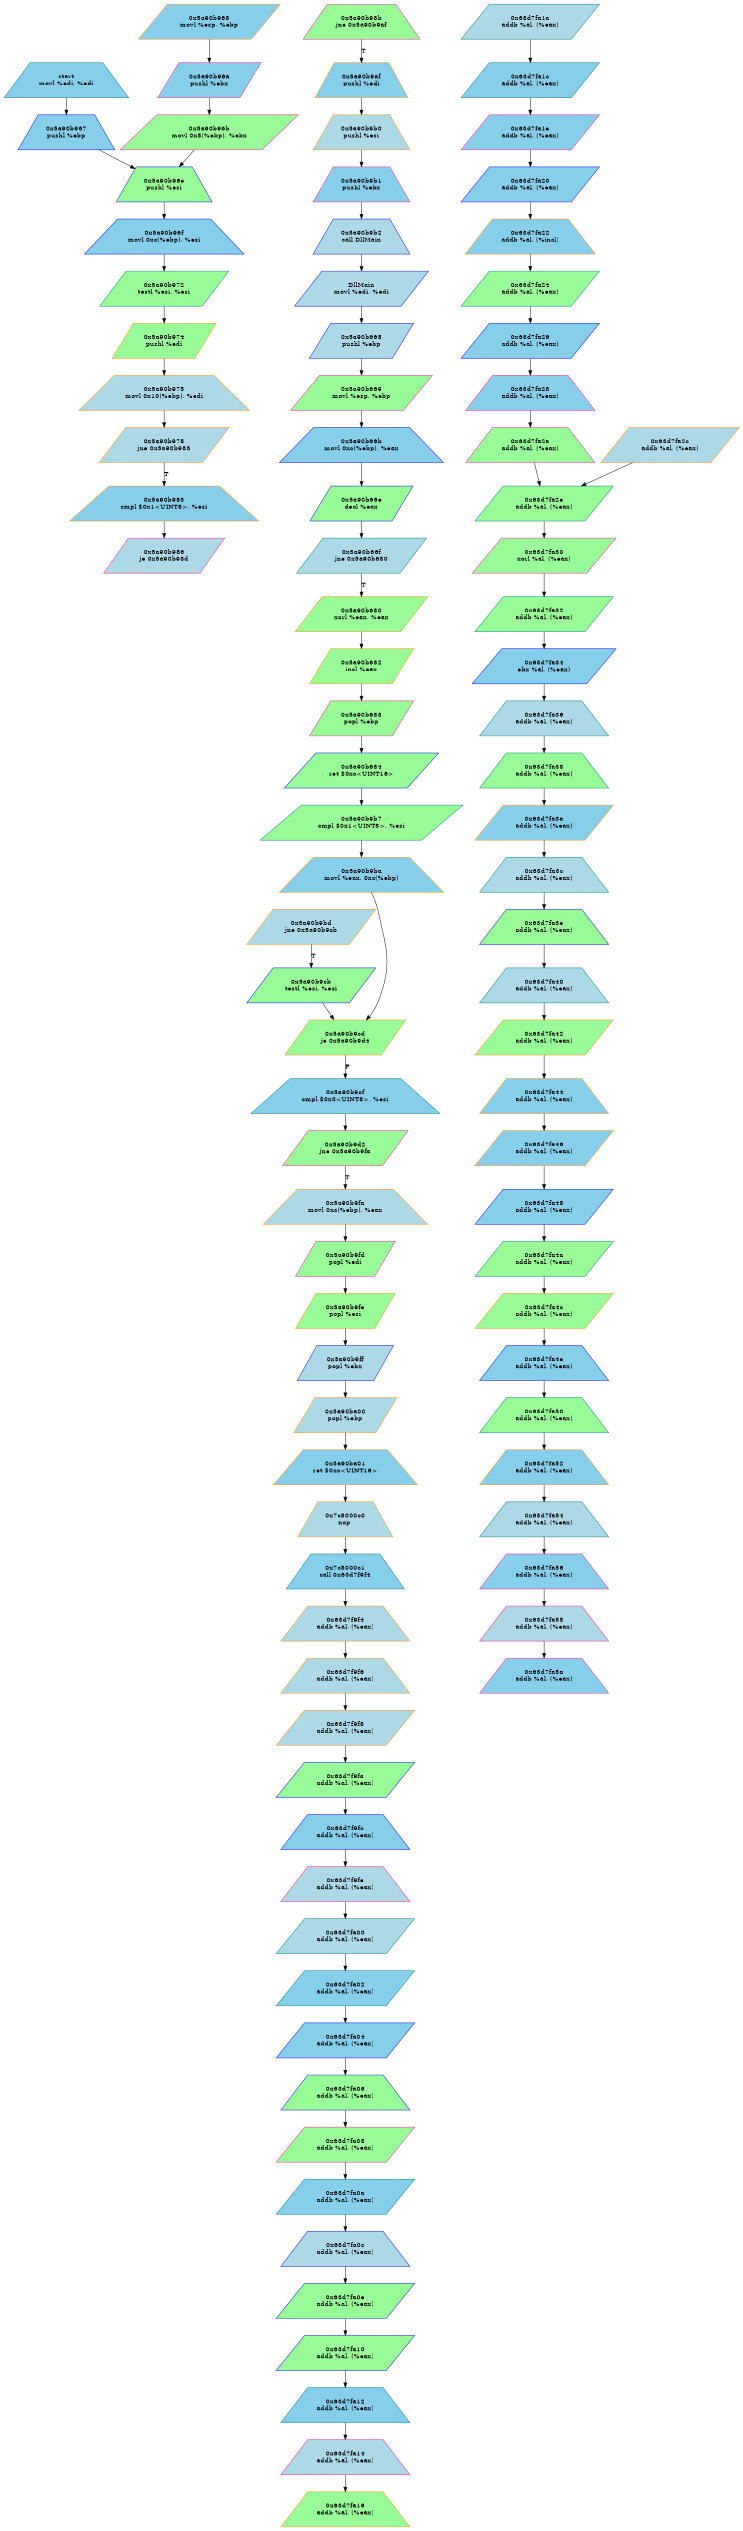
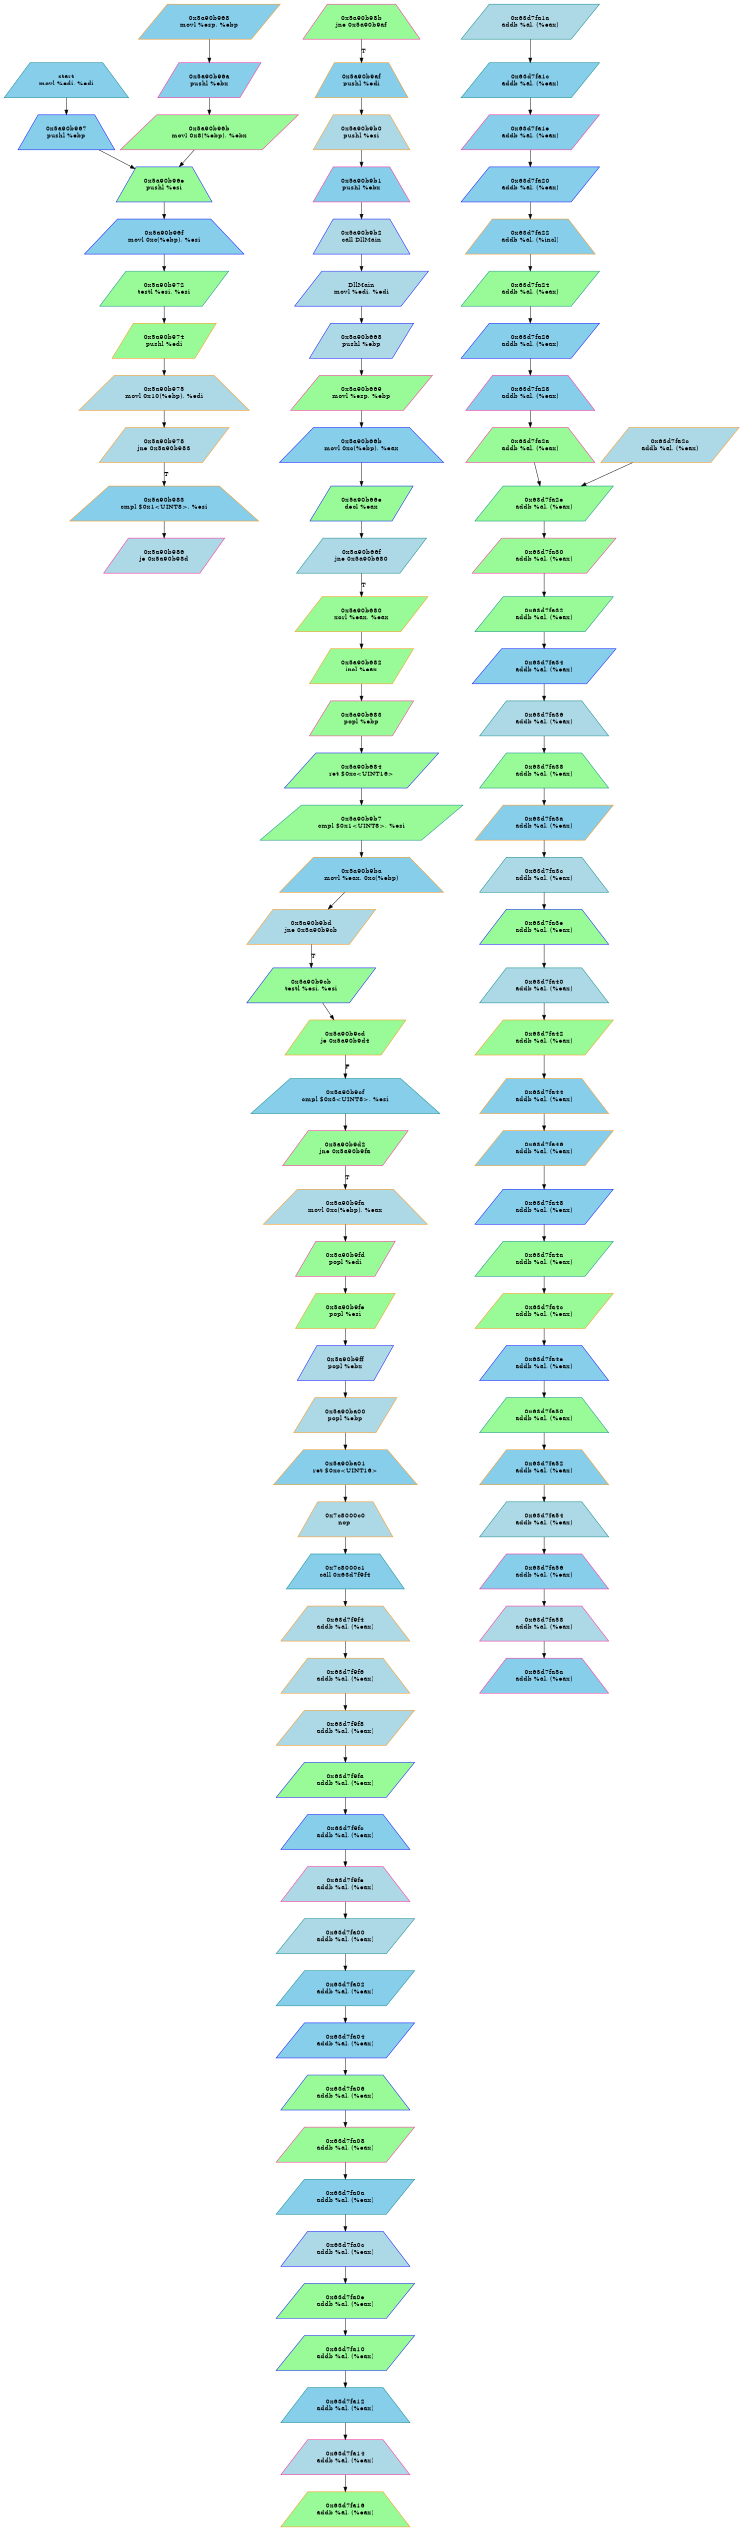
node "0x63d7fa30 xorl %al, (%eax)": label "0x63d7fa30 xorl %al, (%eax)" -> "0x63d7fa30 addb %al, (%eax)"
node "0x63d7fa34 ebx %al, (%eax)": label "0x63d7fa34 ebx %al, (%eax)" -> "0x63d7fa34 addb %al, (%eax)"
edge "0x5a90b9ba movl %eax, 0xc(%ebp)" -> "0x5a90b9cd je 0x5a90b9d4": now "0x5a90b9ba movl %eax, 0xc(%ebp)" -> "0x5a90b9bd jne 0x5a90b9cb"
